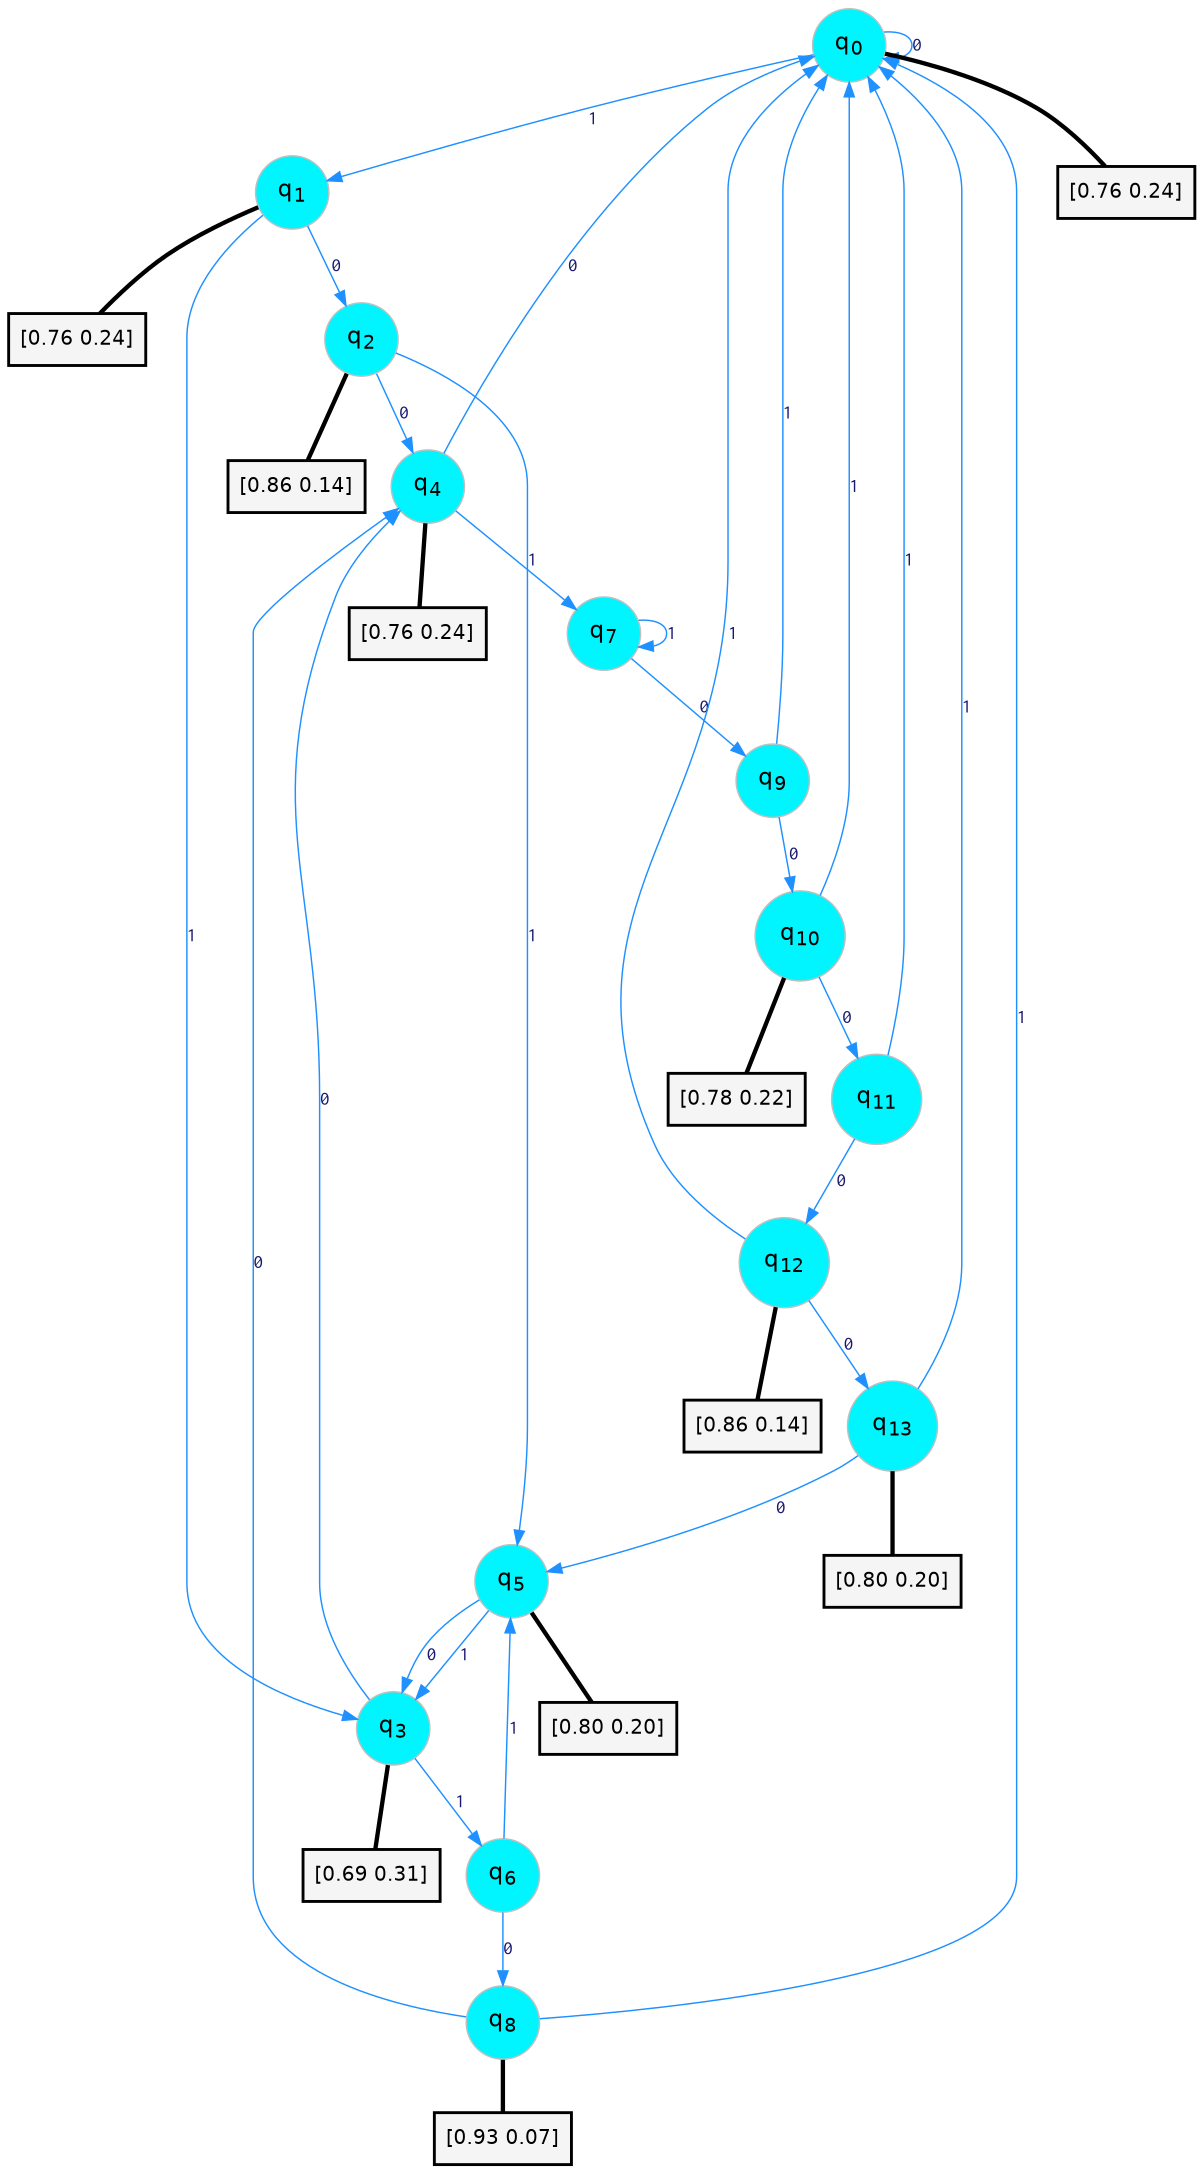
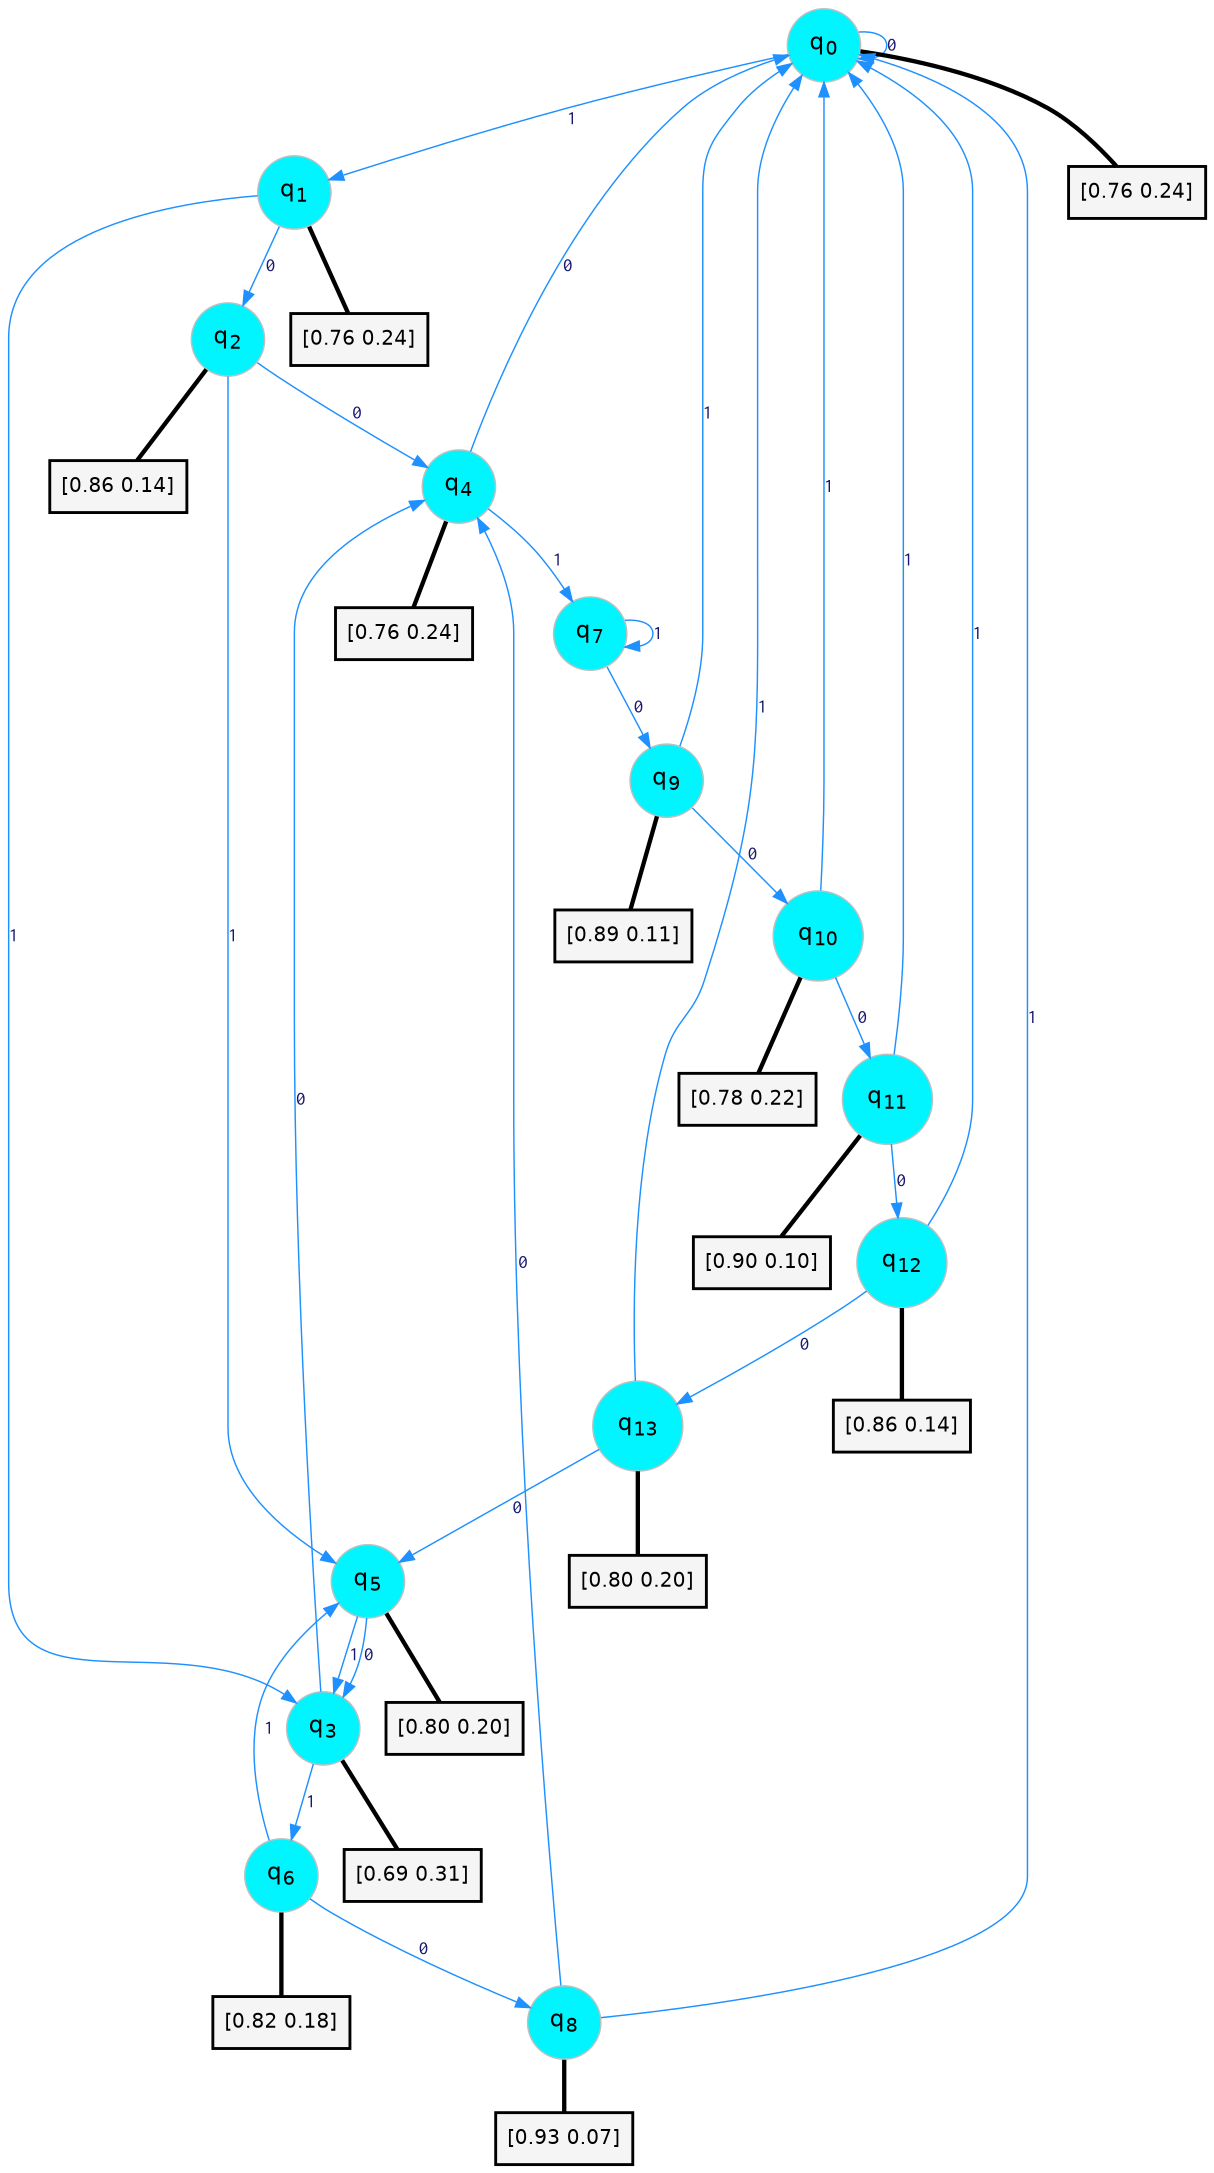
node "[0.89 0.11]": added
node "[0.90 0.10]": added
node "[0.82 0.18]": added
